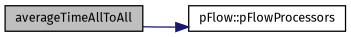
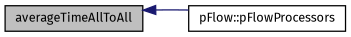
edge "averageTimeAllToAll" -> "pFlow::pFlowProcessors": reversed
